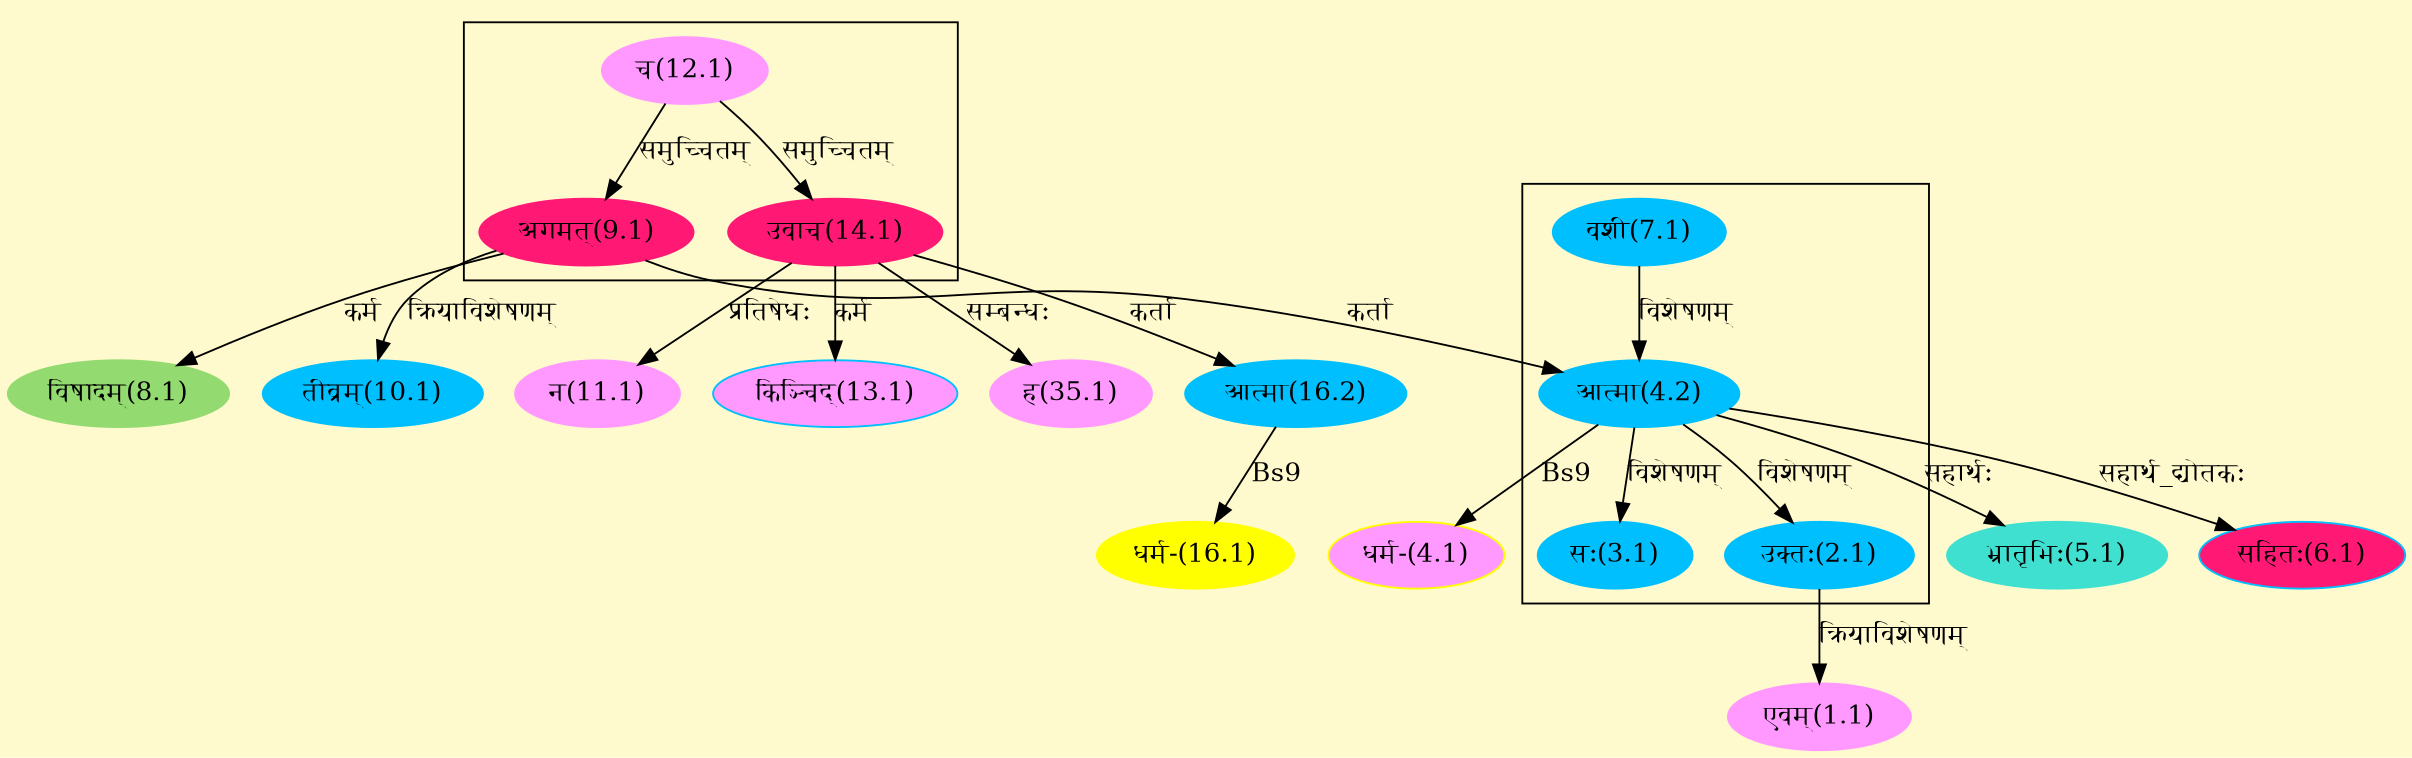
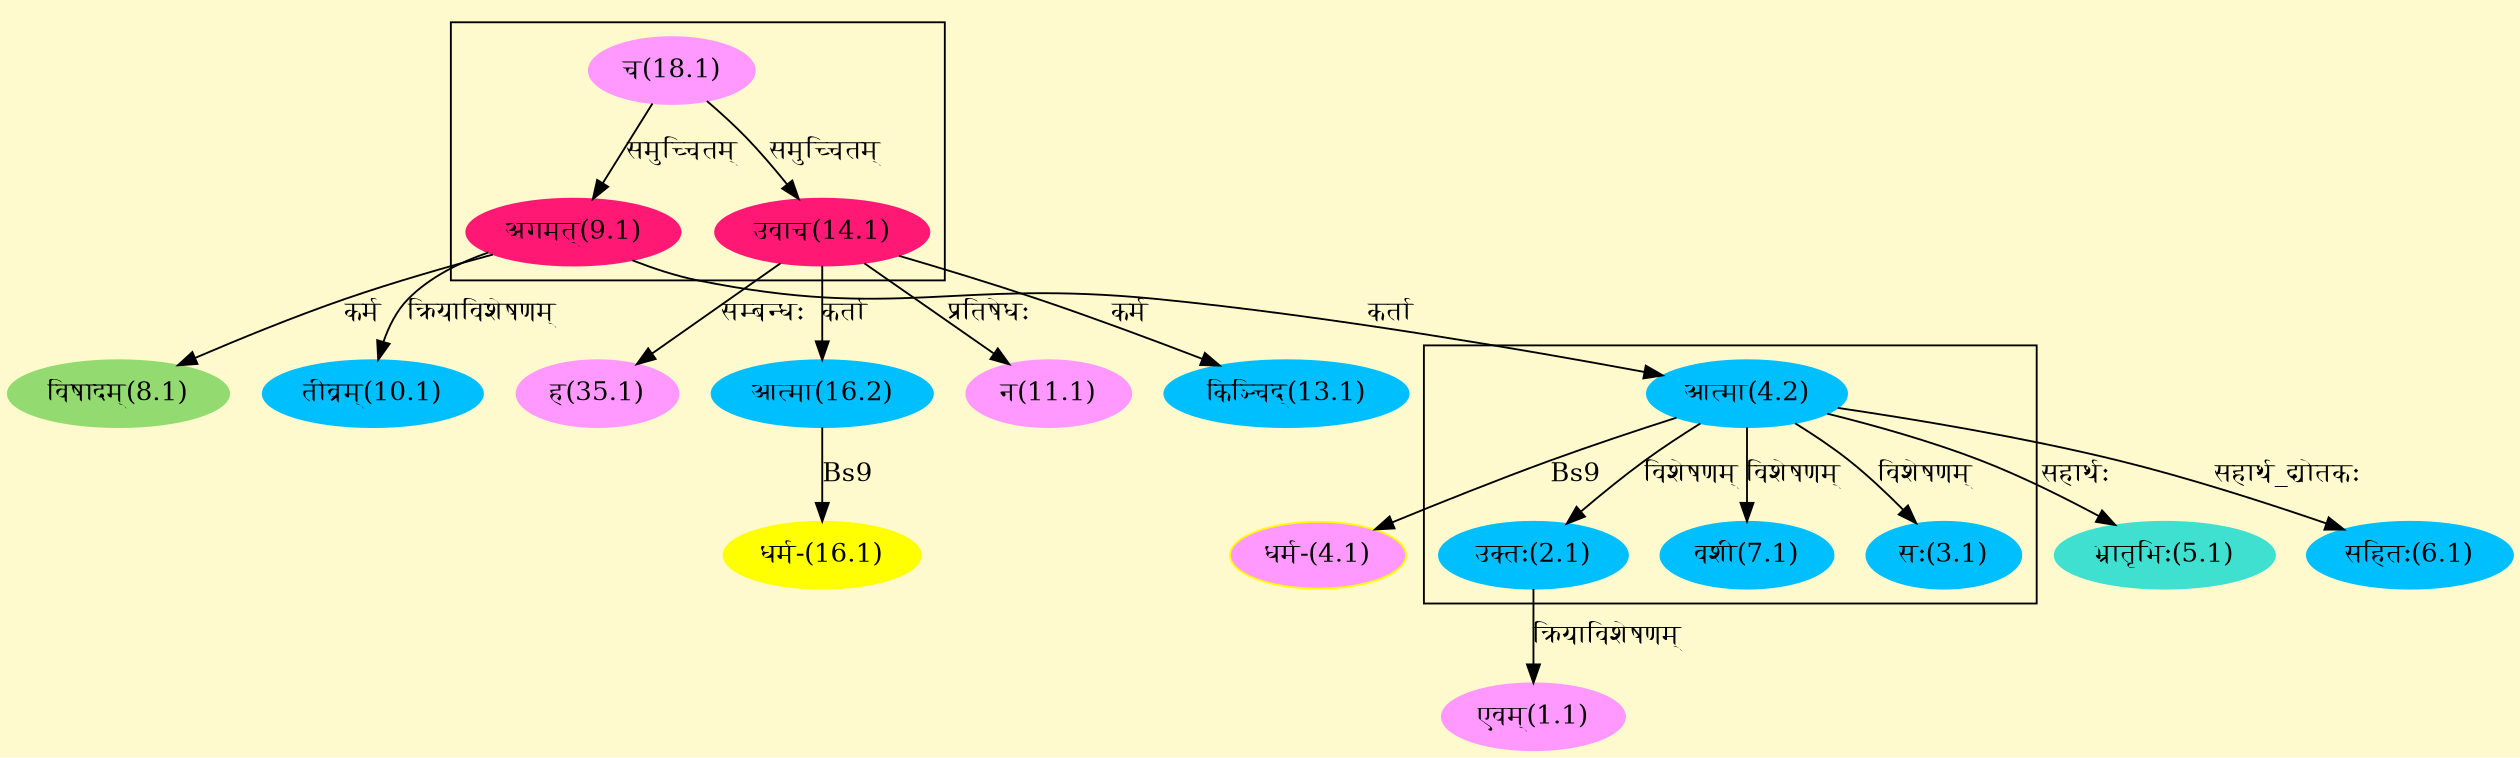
node "च(12.1)": label "च(12.1)" -> "च(18.1)"
edge "वशी(7.1)" -> "आत्मा(4.2)": reversed
node "किञ्चिद्(13.1)": fillcolor #ff99ff -> #00bfff
node "सहितः(6.1)": fillcolor #ff1975 -> #00bfff
